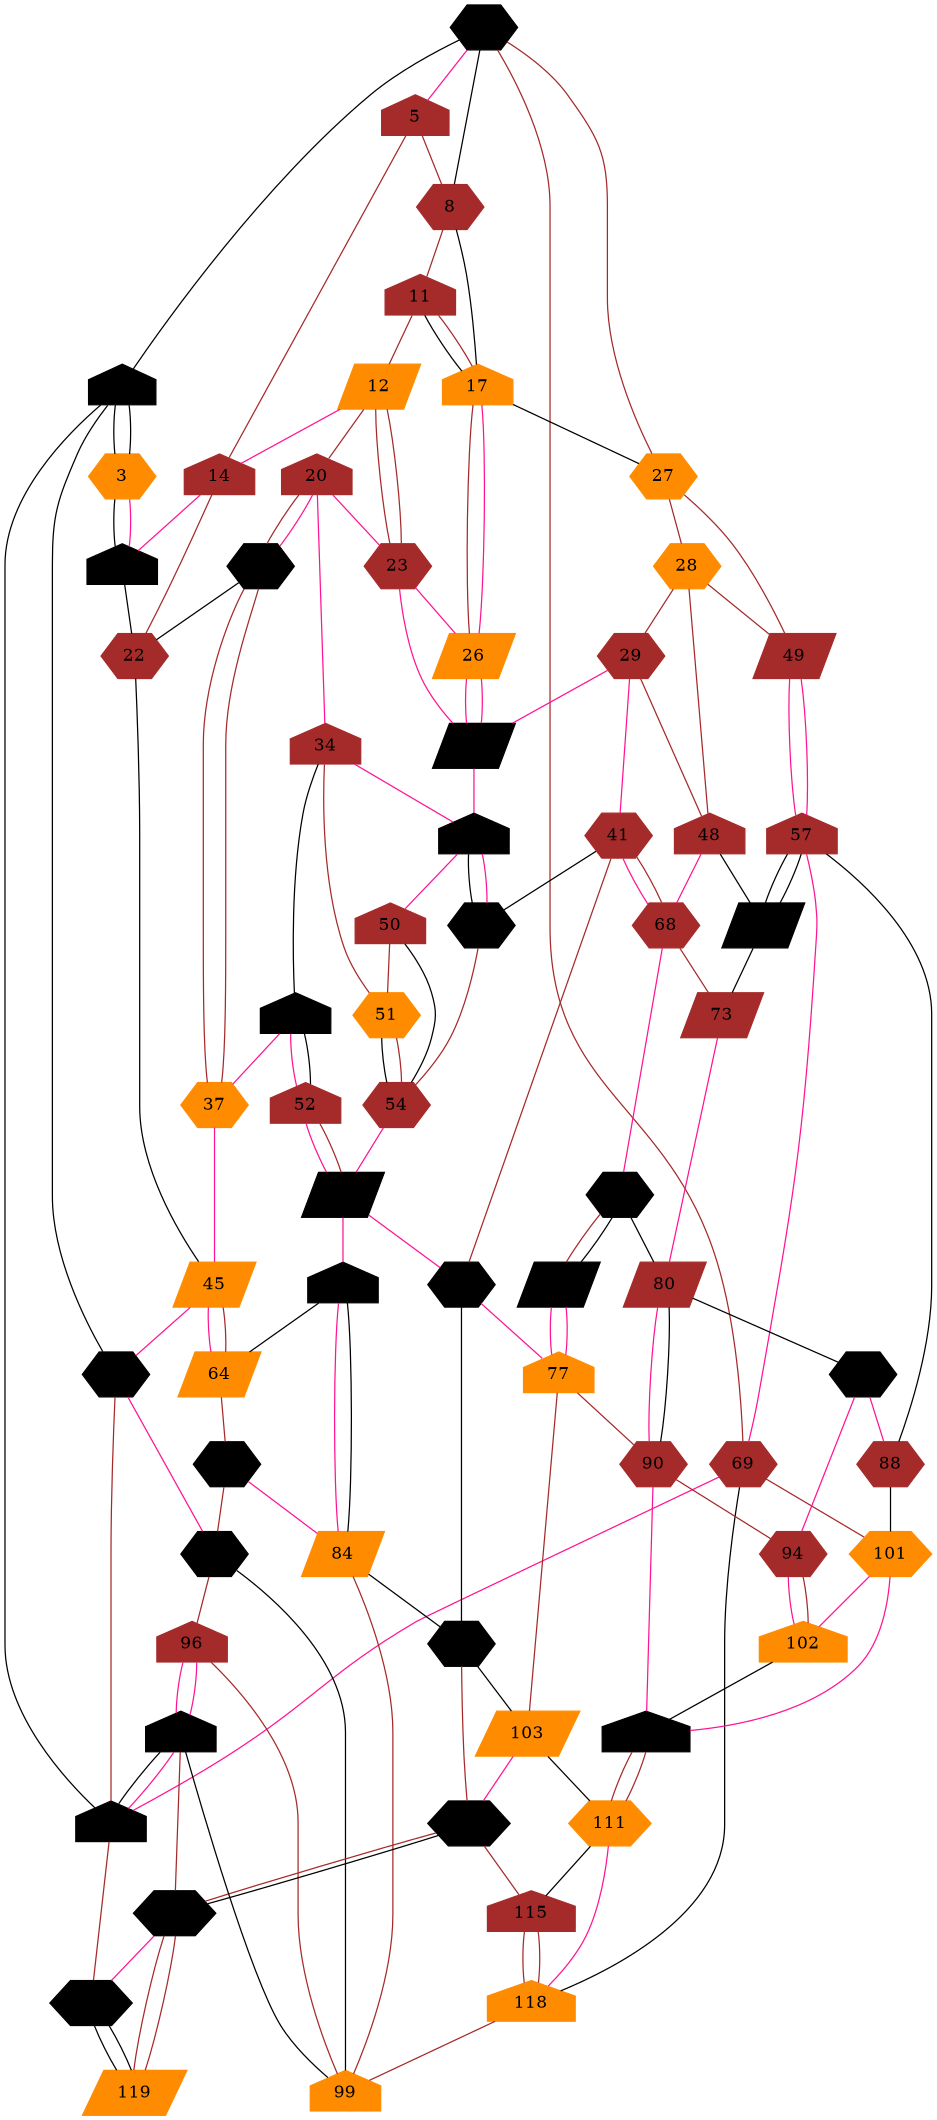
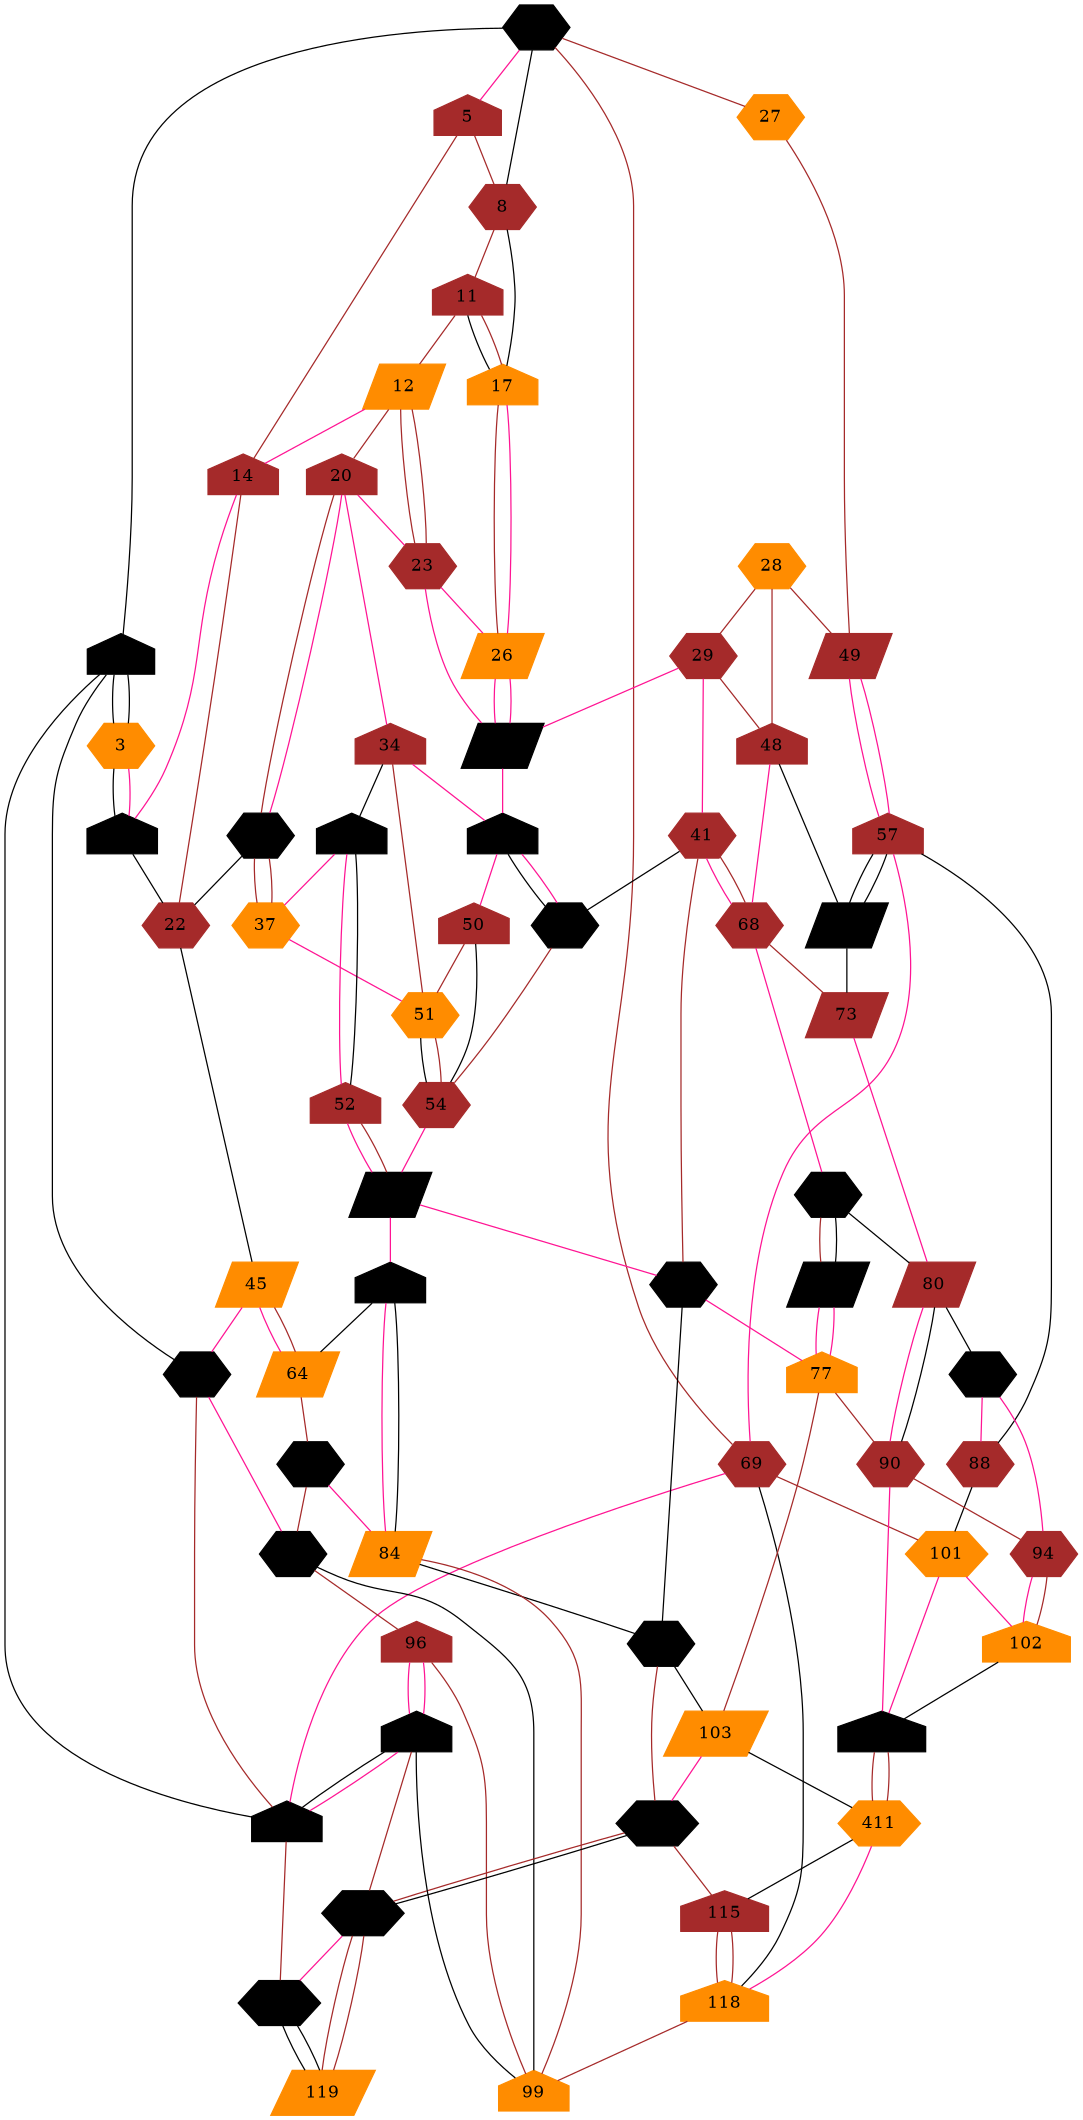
edge "17" -- "27": removed
edge "27" -- "28": removed
edge "37" -- "45": now "37" -- "51"
node "111": label "111" -> "411"
